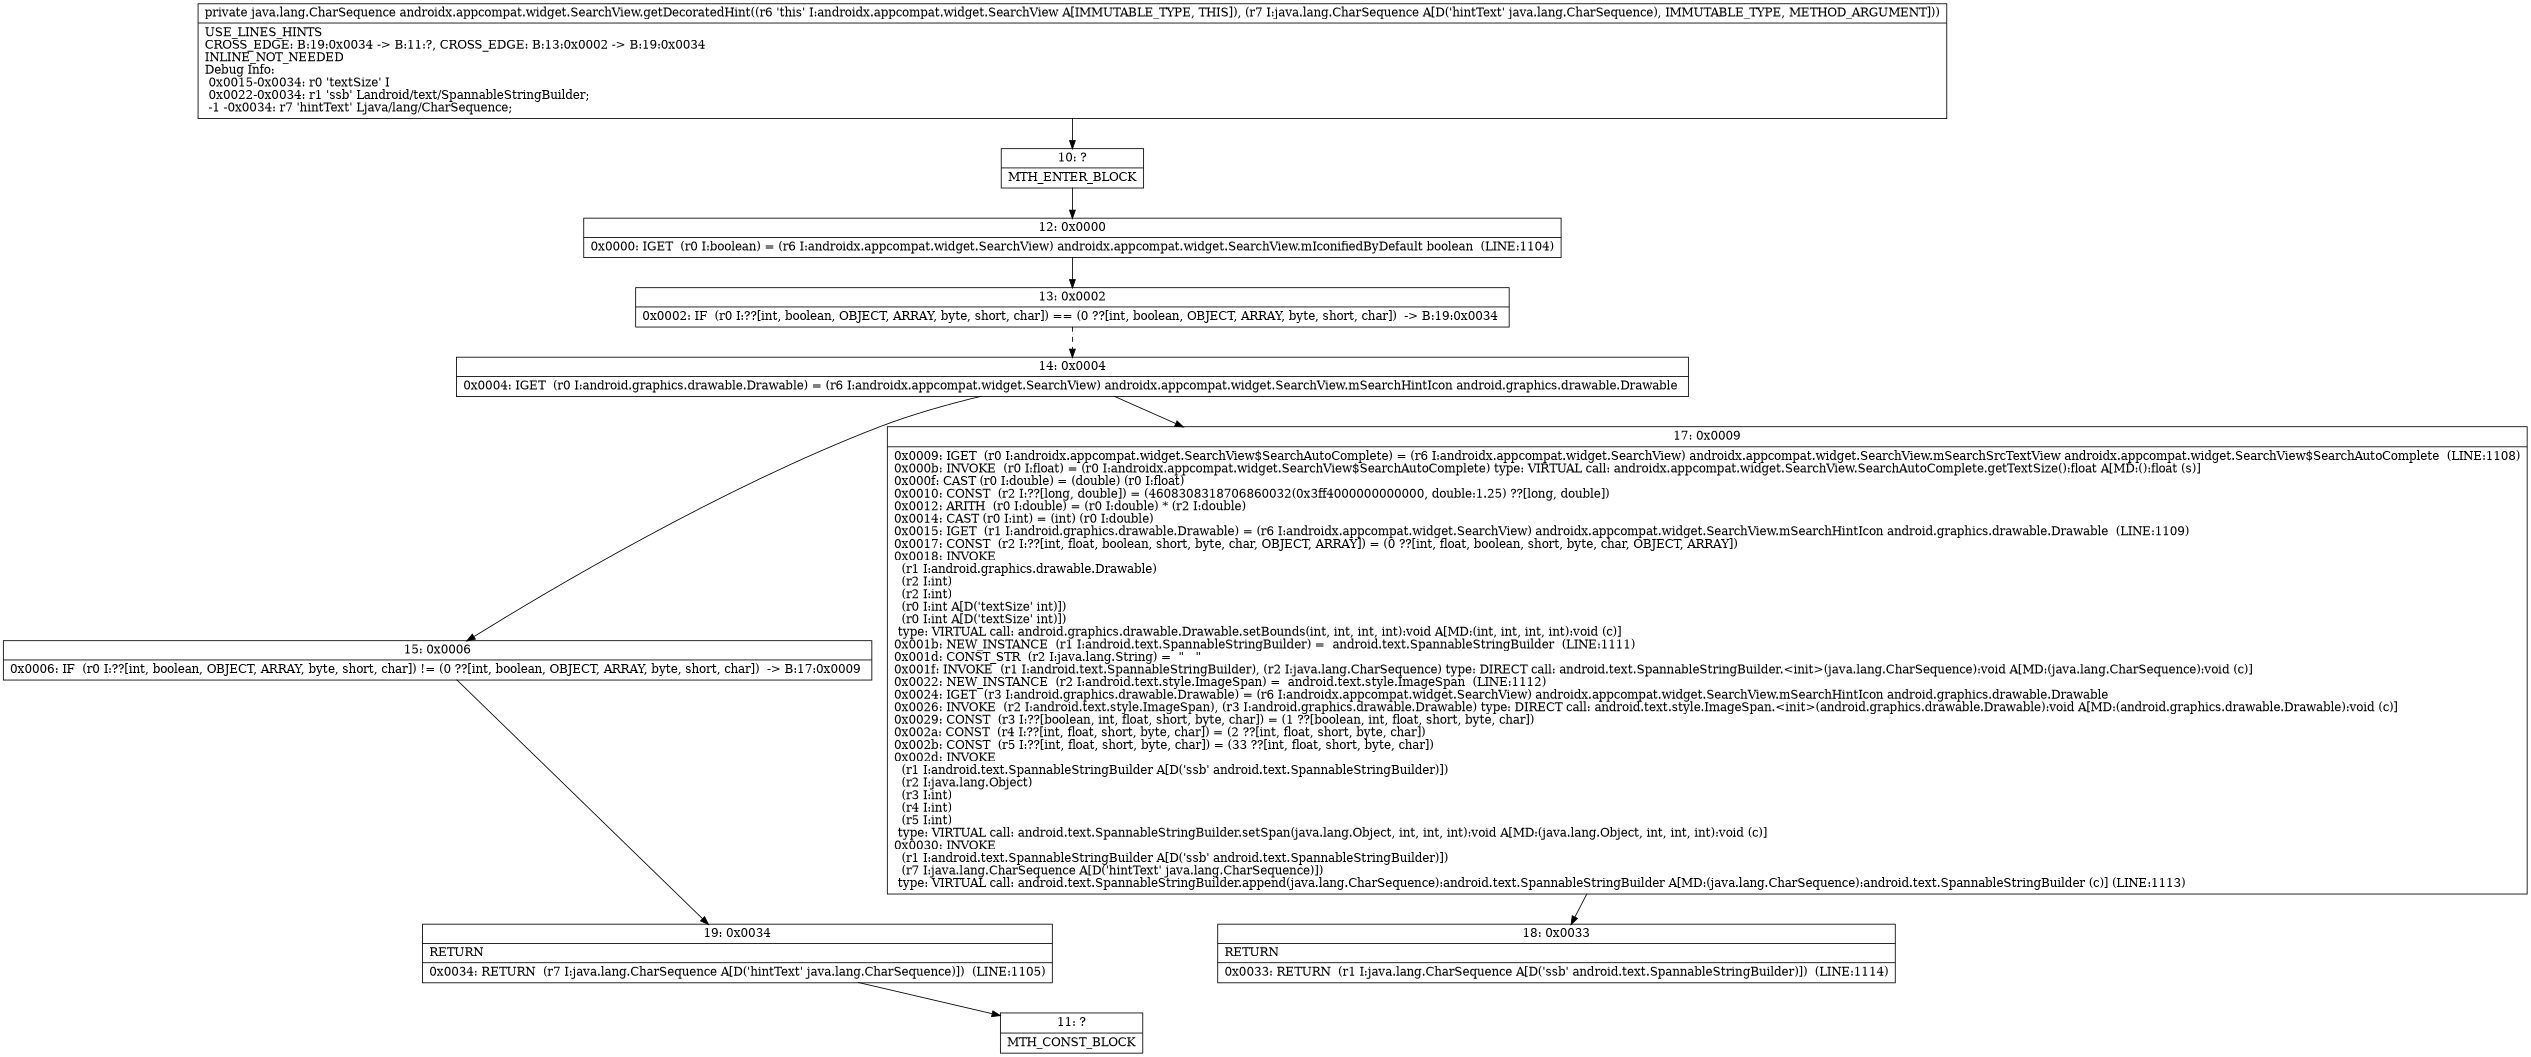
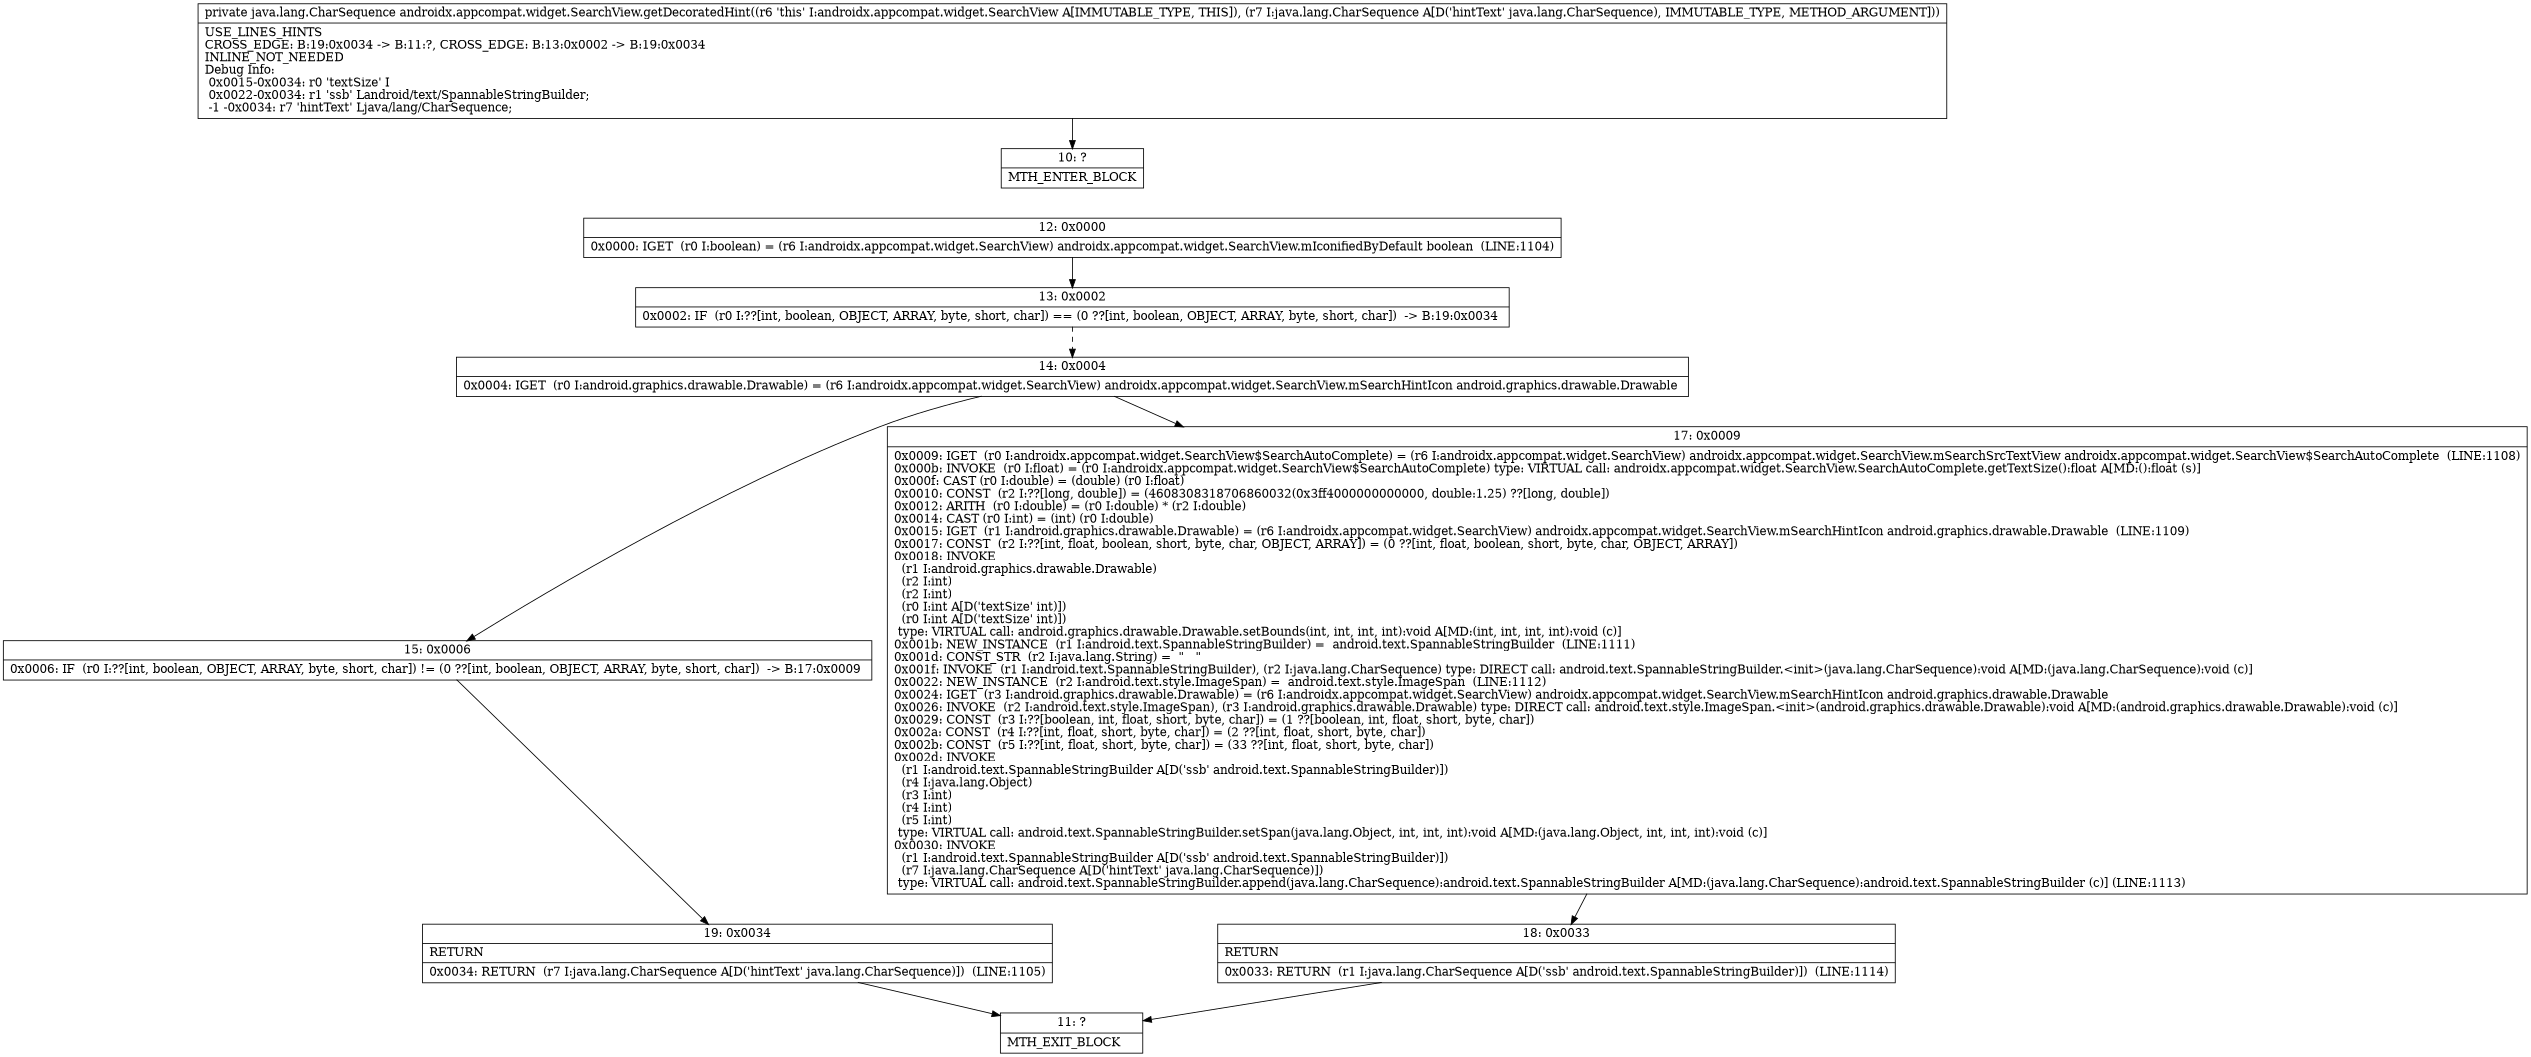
edge "10: ?" -> "12: 0x0000": removed
node "17: 0x0009": text "(r2 I:java.lang.Object)" -> "(r4 I:java.lang.Object)"
edge "18: 0x0033" -> "11: ?": added
node "11: ?": text "MTH_CONST_BLOCK" -> "MTH_EXIT_BLOCK"
